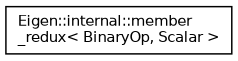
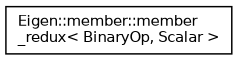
node "Eigen::internal::member _redux< BinaryOp, Scalar >": label "Eigen::internal::member _redux< BinaryOp, Scalar >" -> "Eigen::member::member _redux< BinaryOp, Scalar >"
